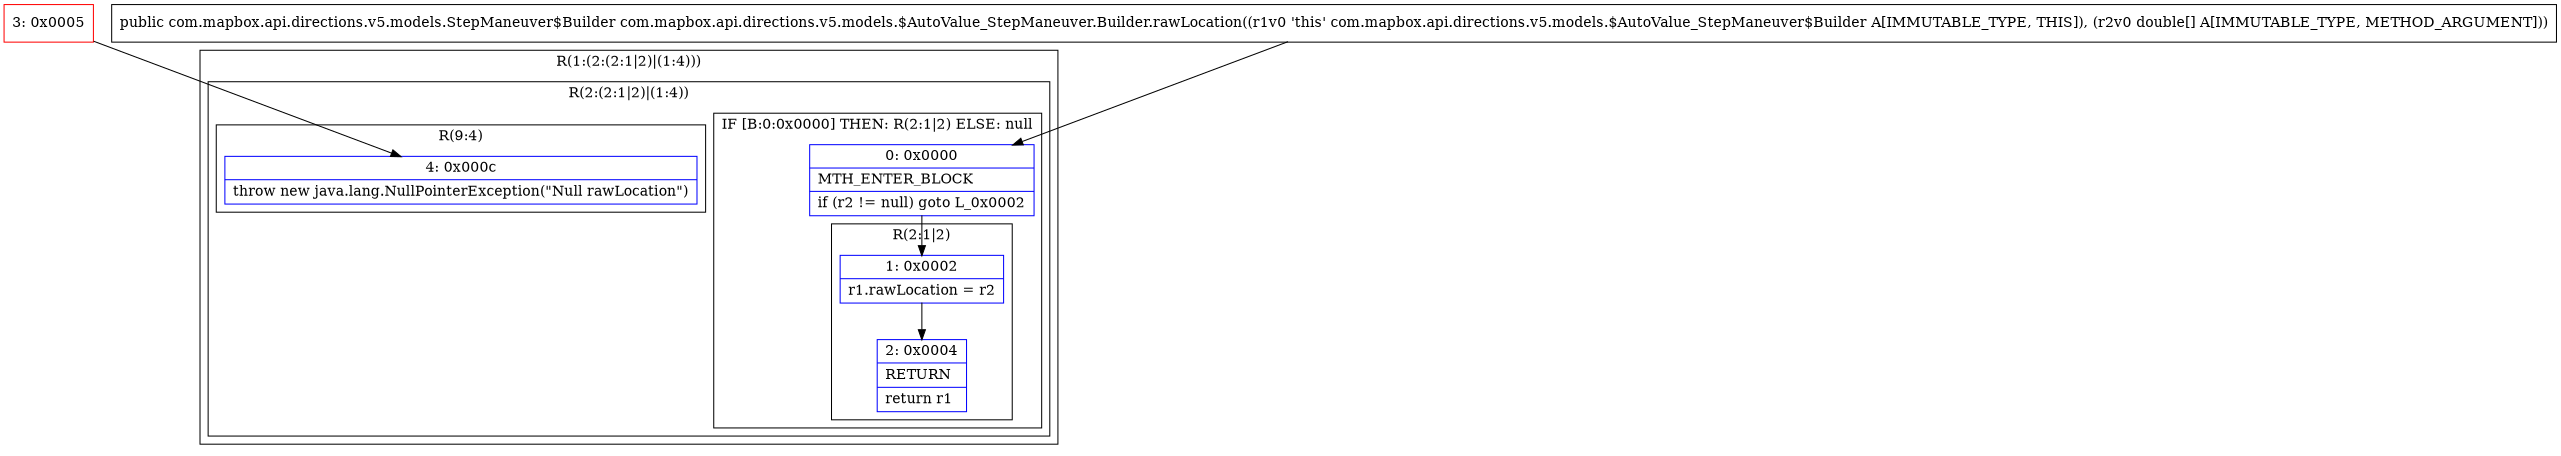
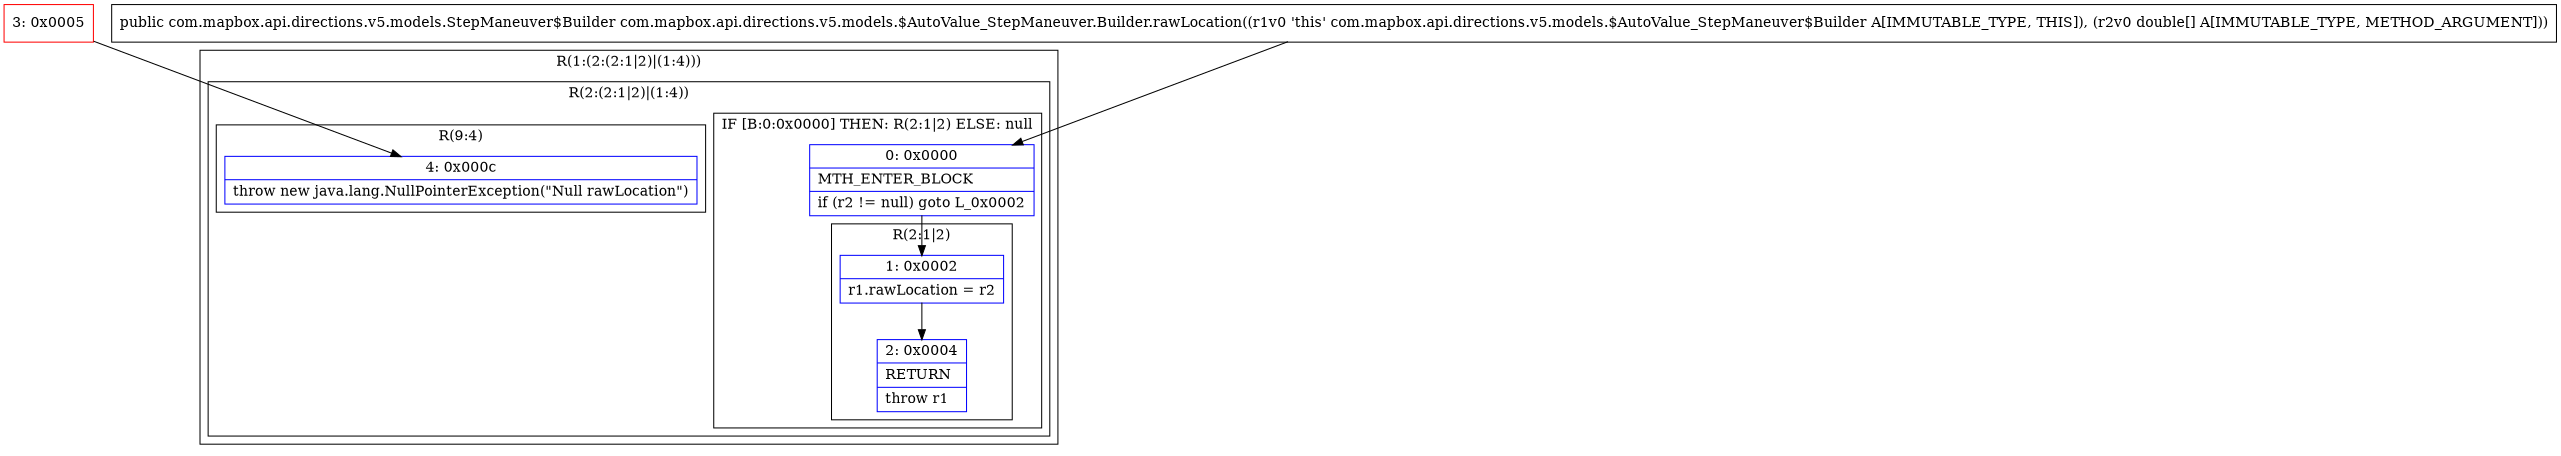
node "2: 0x0004": text "return r1" -> "throw r1"
